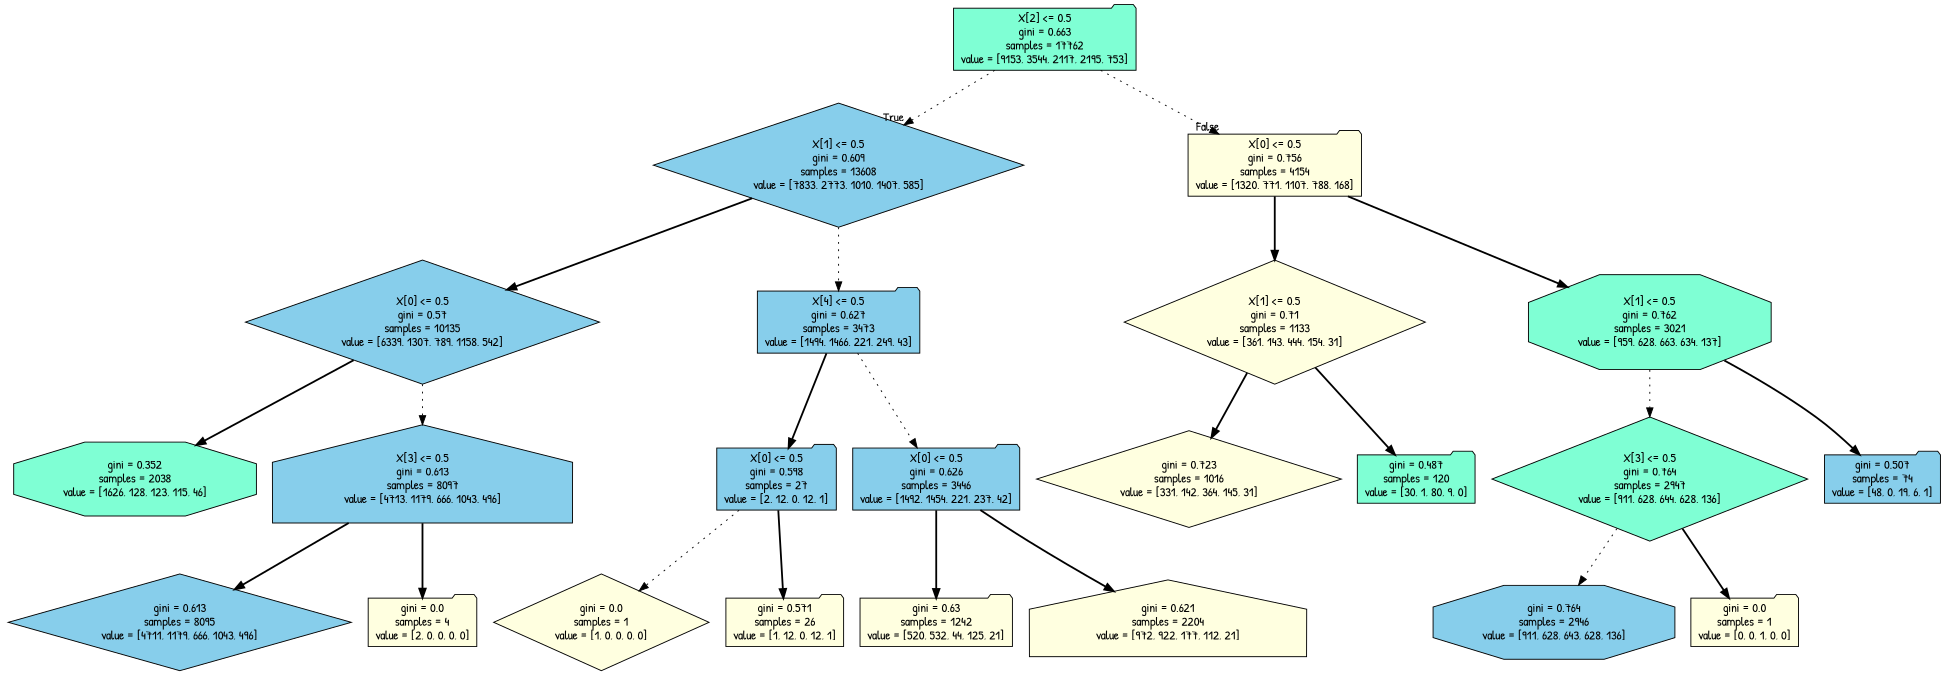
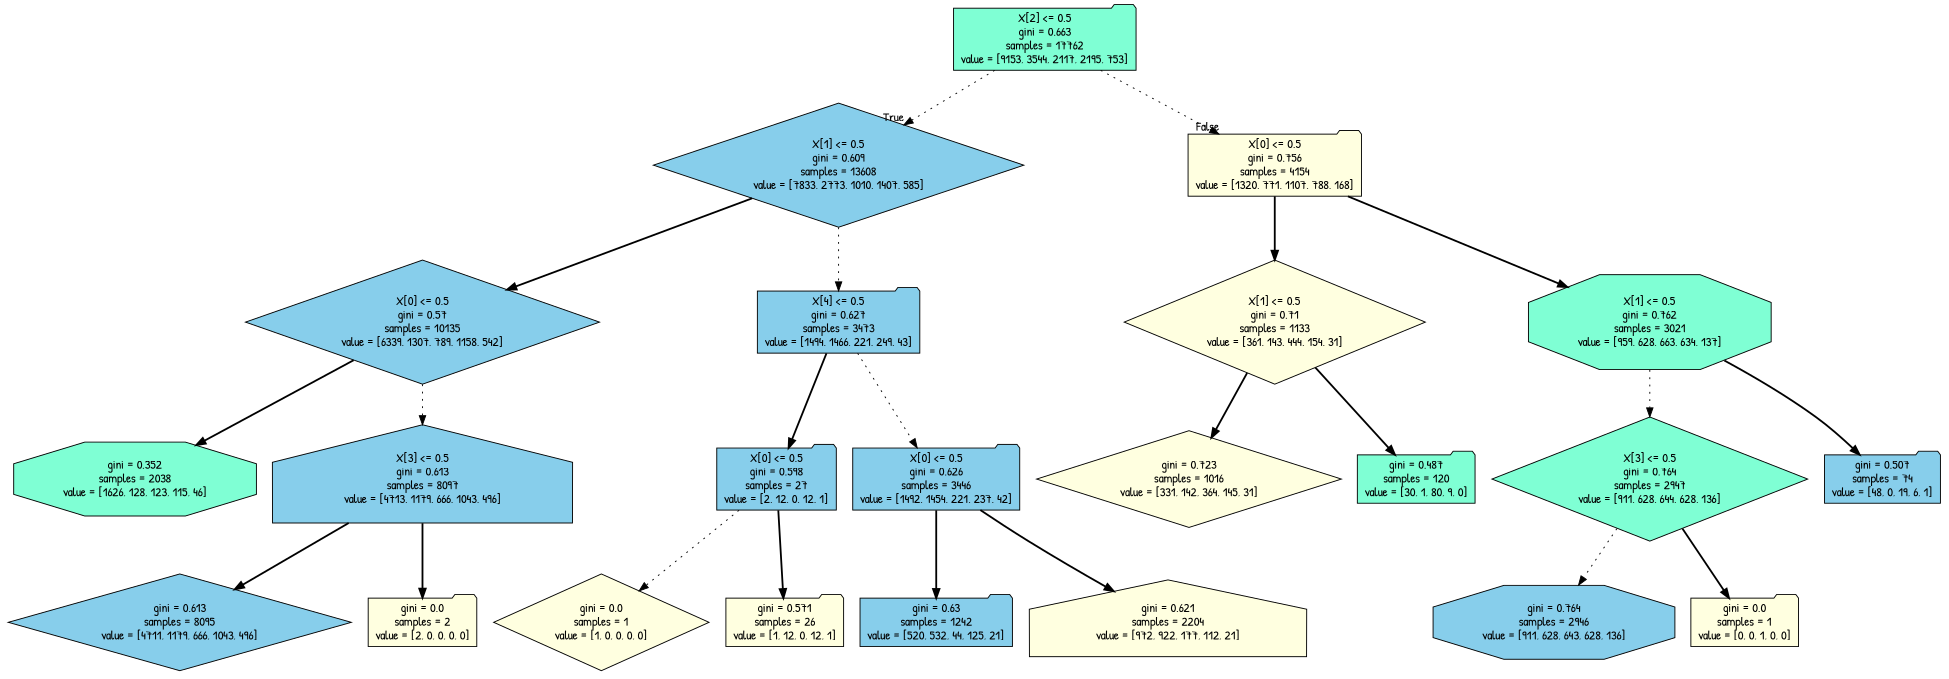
node "gini = 0.0 samples = 4 value = [2, 0, 0, 0, 0]": label "gini = 0.0 samples = 4 value = [2, 0, 0, 0, 0]" -> "gini = 0.0 samples = 2 value = [2, 0, 0, 0, 0]"
node "gini = 0.63 samples = 1242 value = [520, 532, 44, 125, 21]": fillcolor lightyellow -> skyblue
